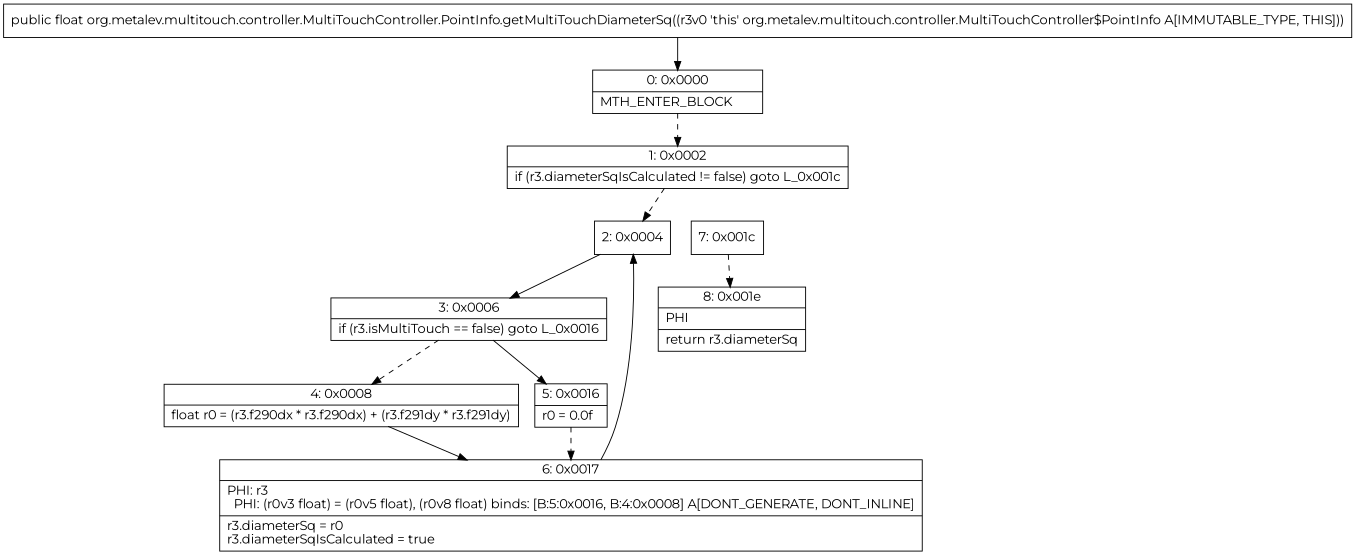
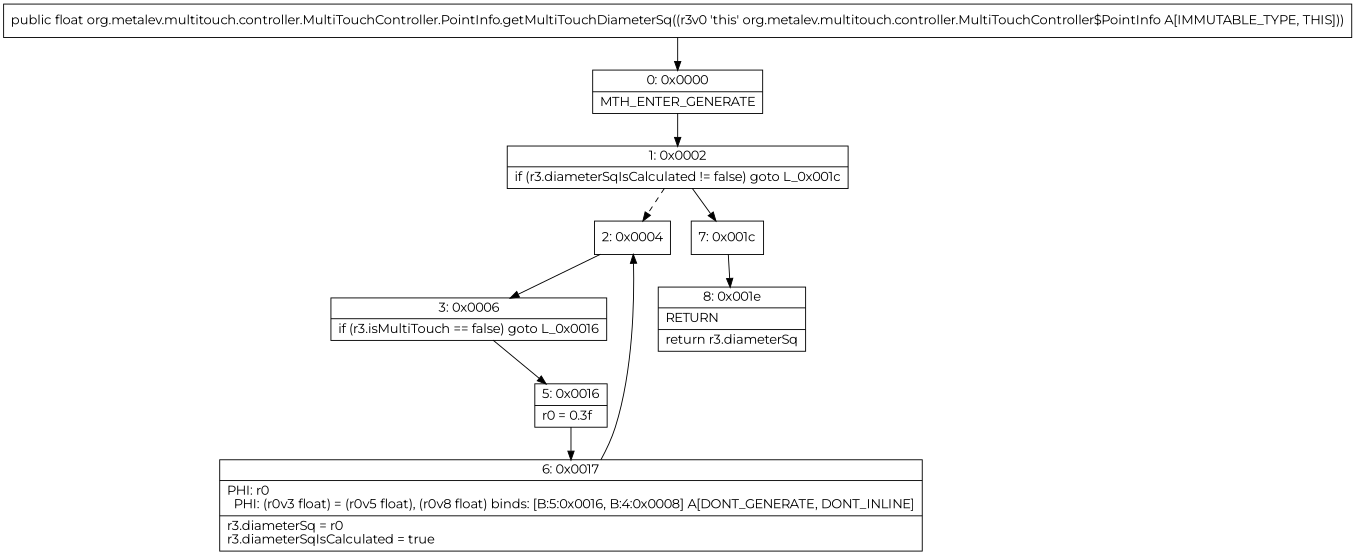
node "0: 0x0000": text "MTH_ENTER_BLOCK" -> "MTH_ENTER_GENERATE"
edge "0: 0x0000" -> "1: 0x0002": style dashed -> solid
edge "1: 0x0002" -> "7: 0x001c": added
edge "7: 0x001c" -> "8: 0x001e": style dashed -> solid
node "8: 0x001e": text "PHI" -> "RETURN"
node "4: 0x0008": removed
node "5: 0x0016": text "r0 = 0.0f" -> "r0 = 0.3f"
edge "5: 0x0016" -> "6: 0x0017": style dashed -> solid
node "6: 0x0017": text "PHI: r3" -> "PHI: r0"
